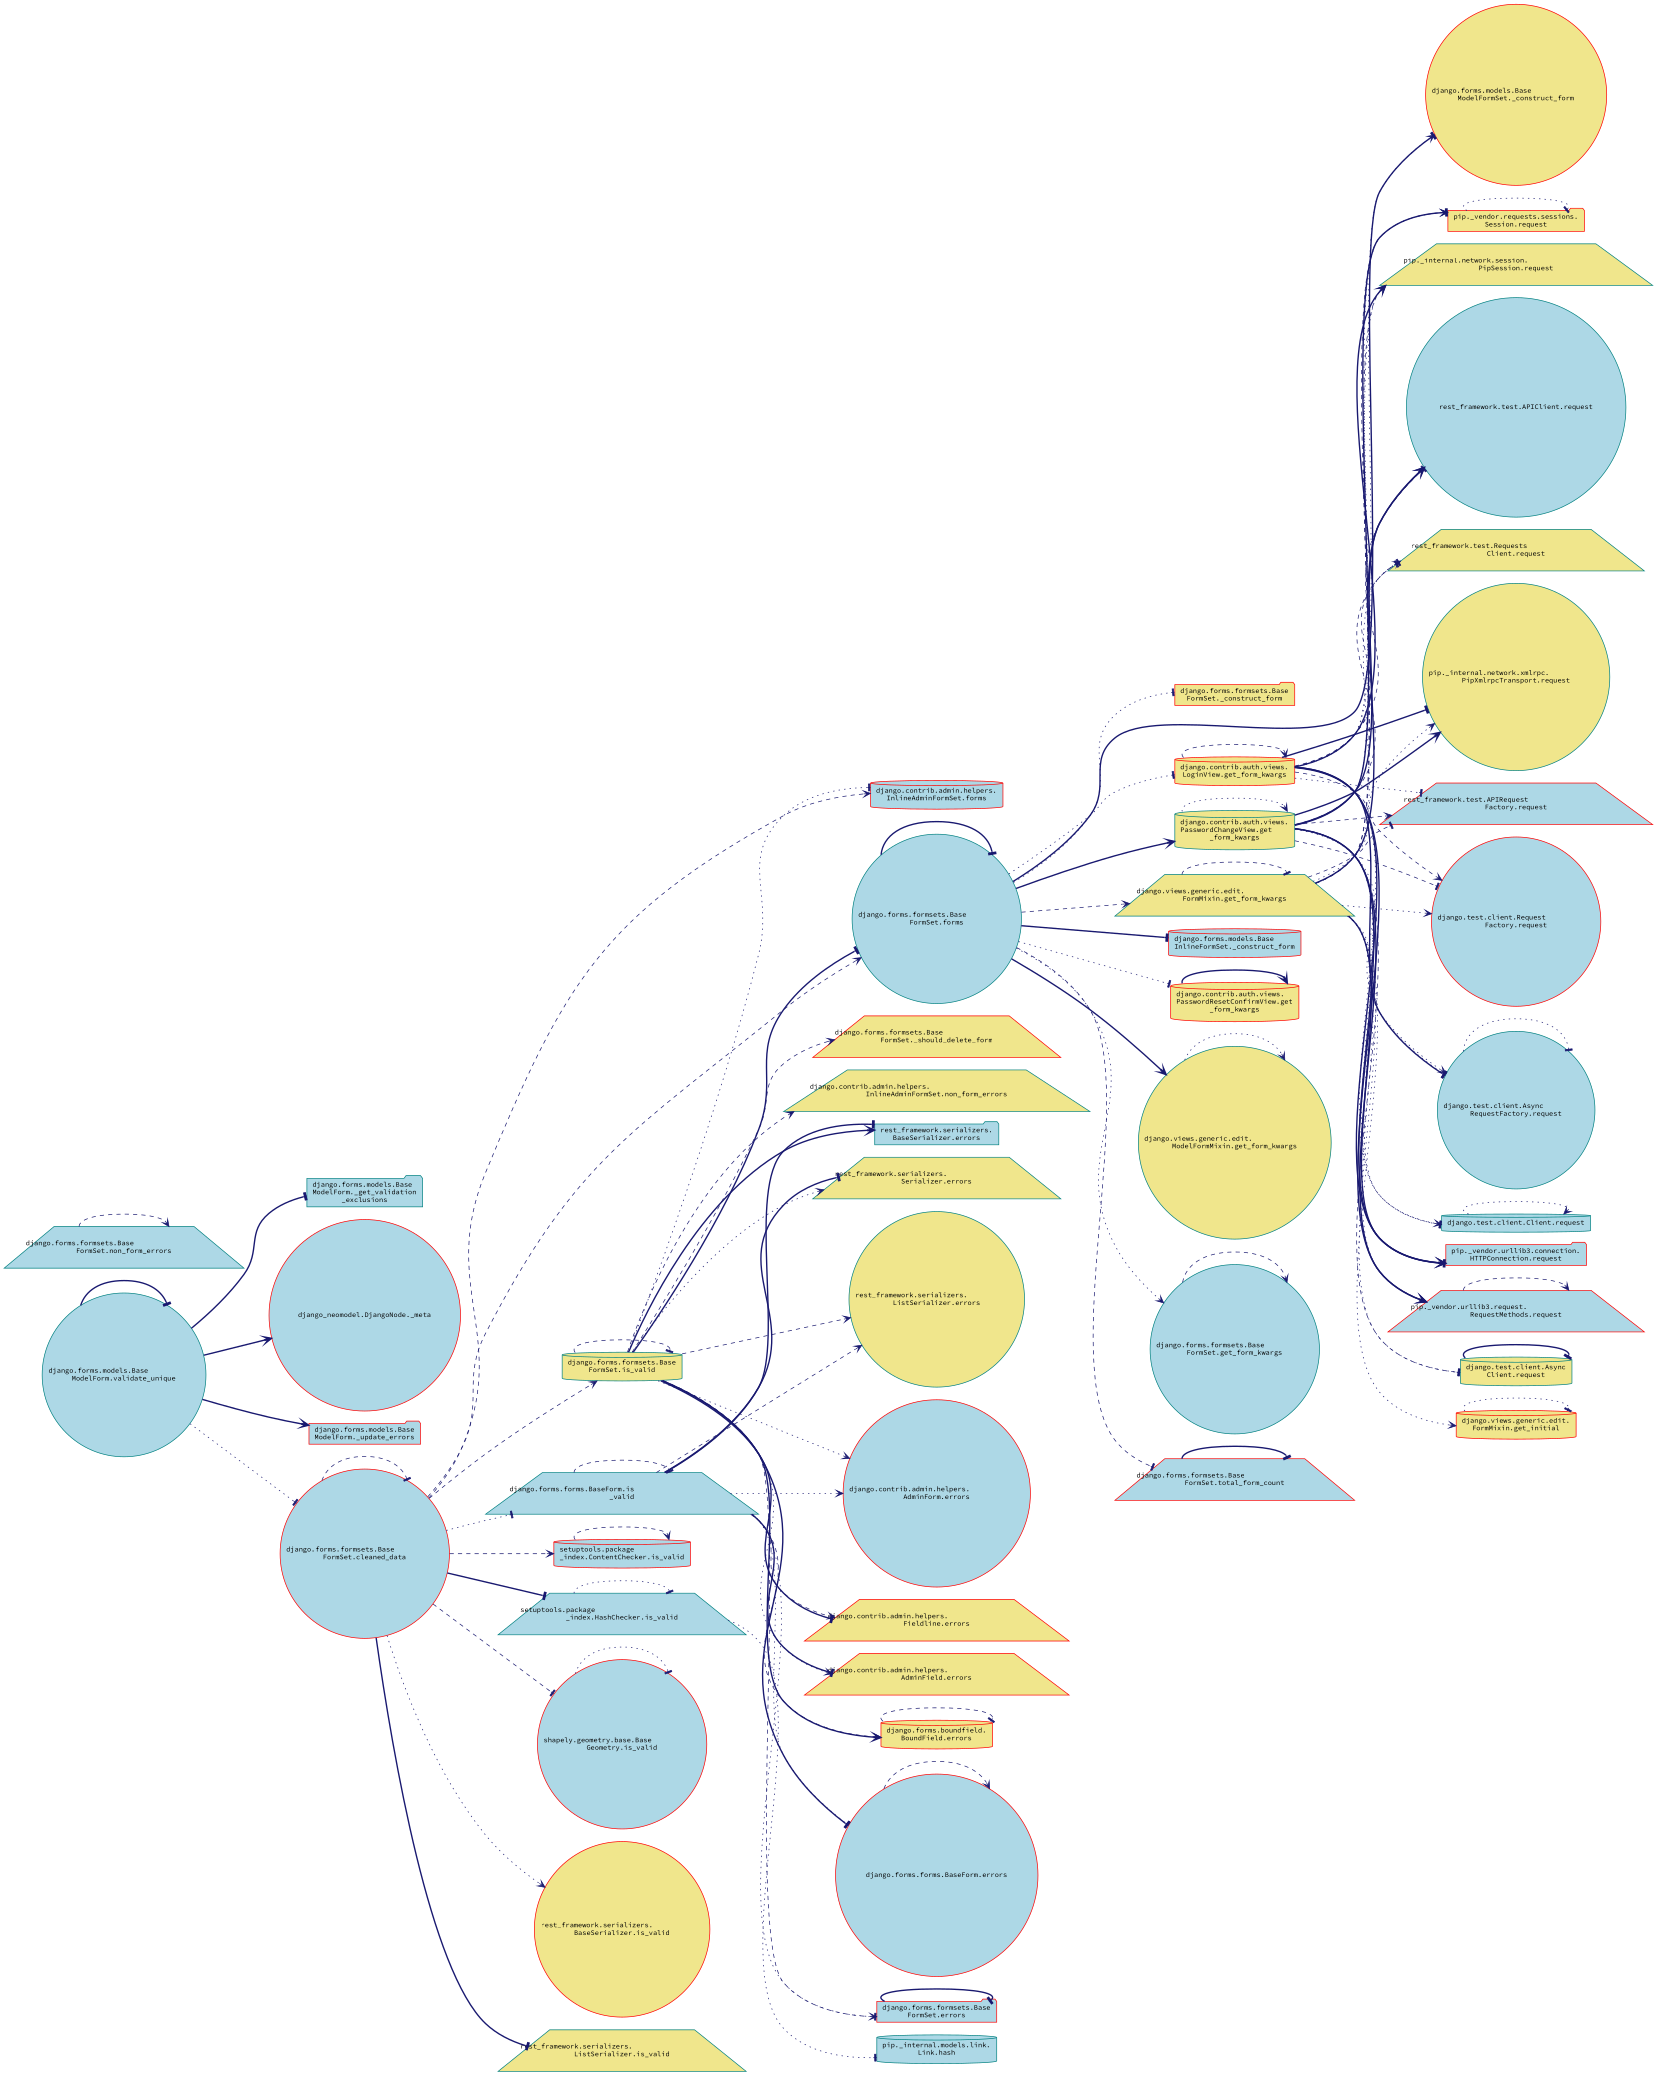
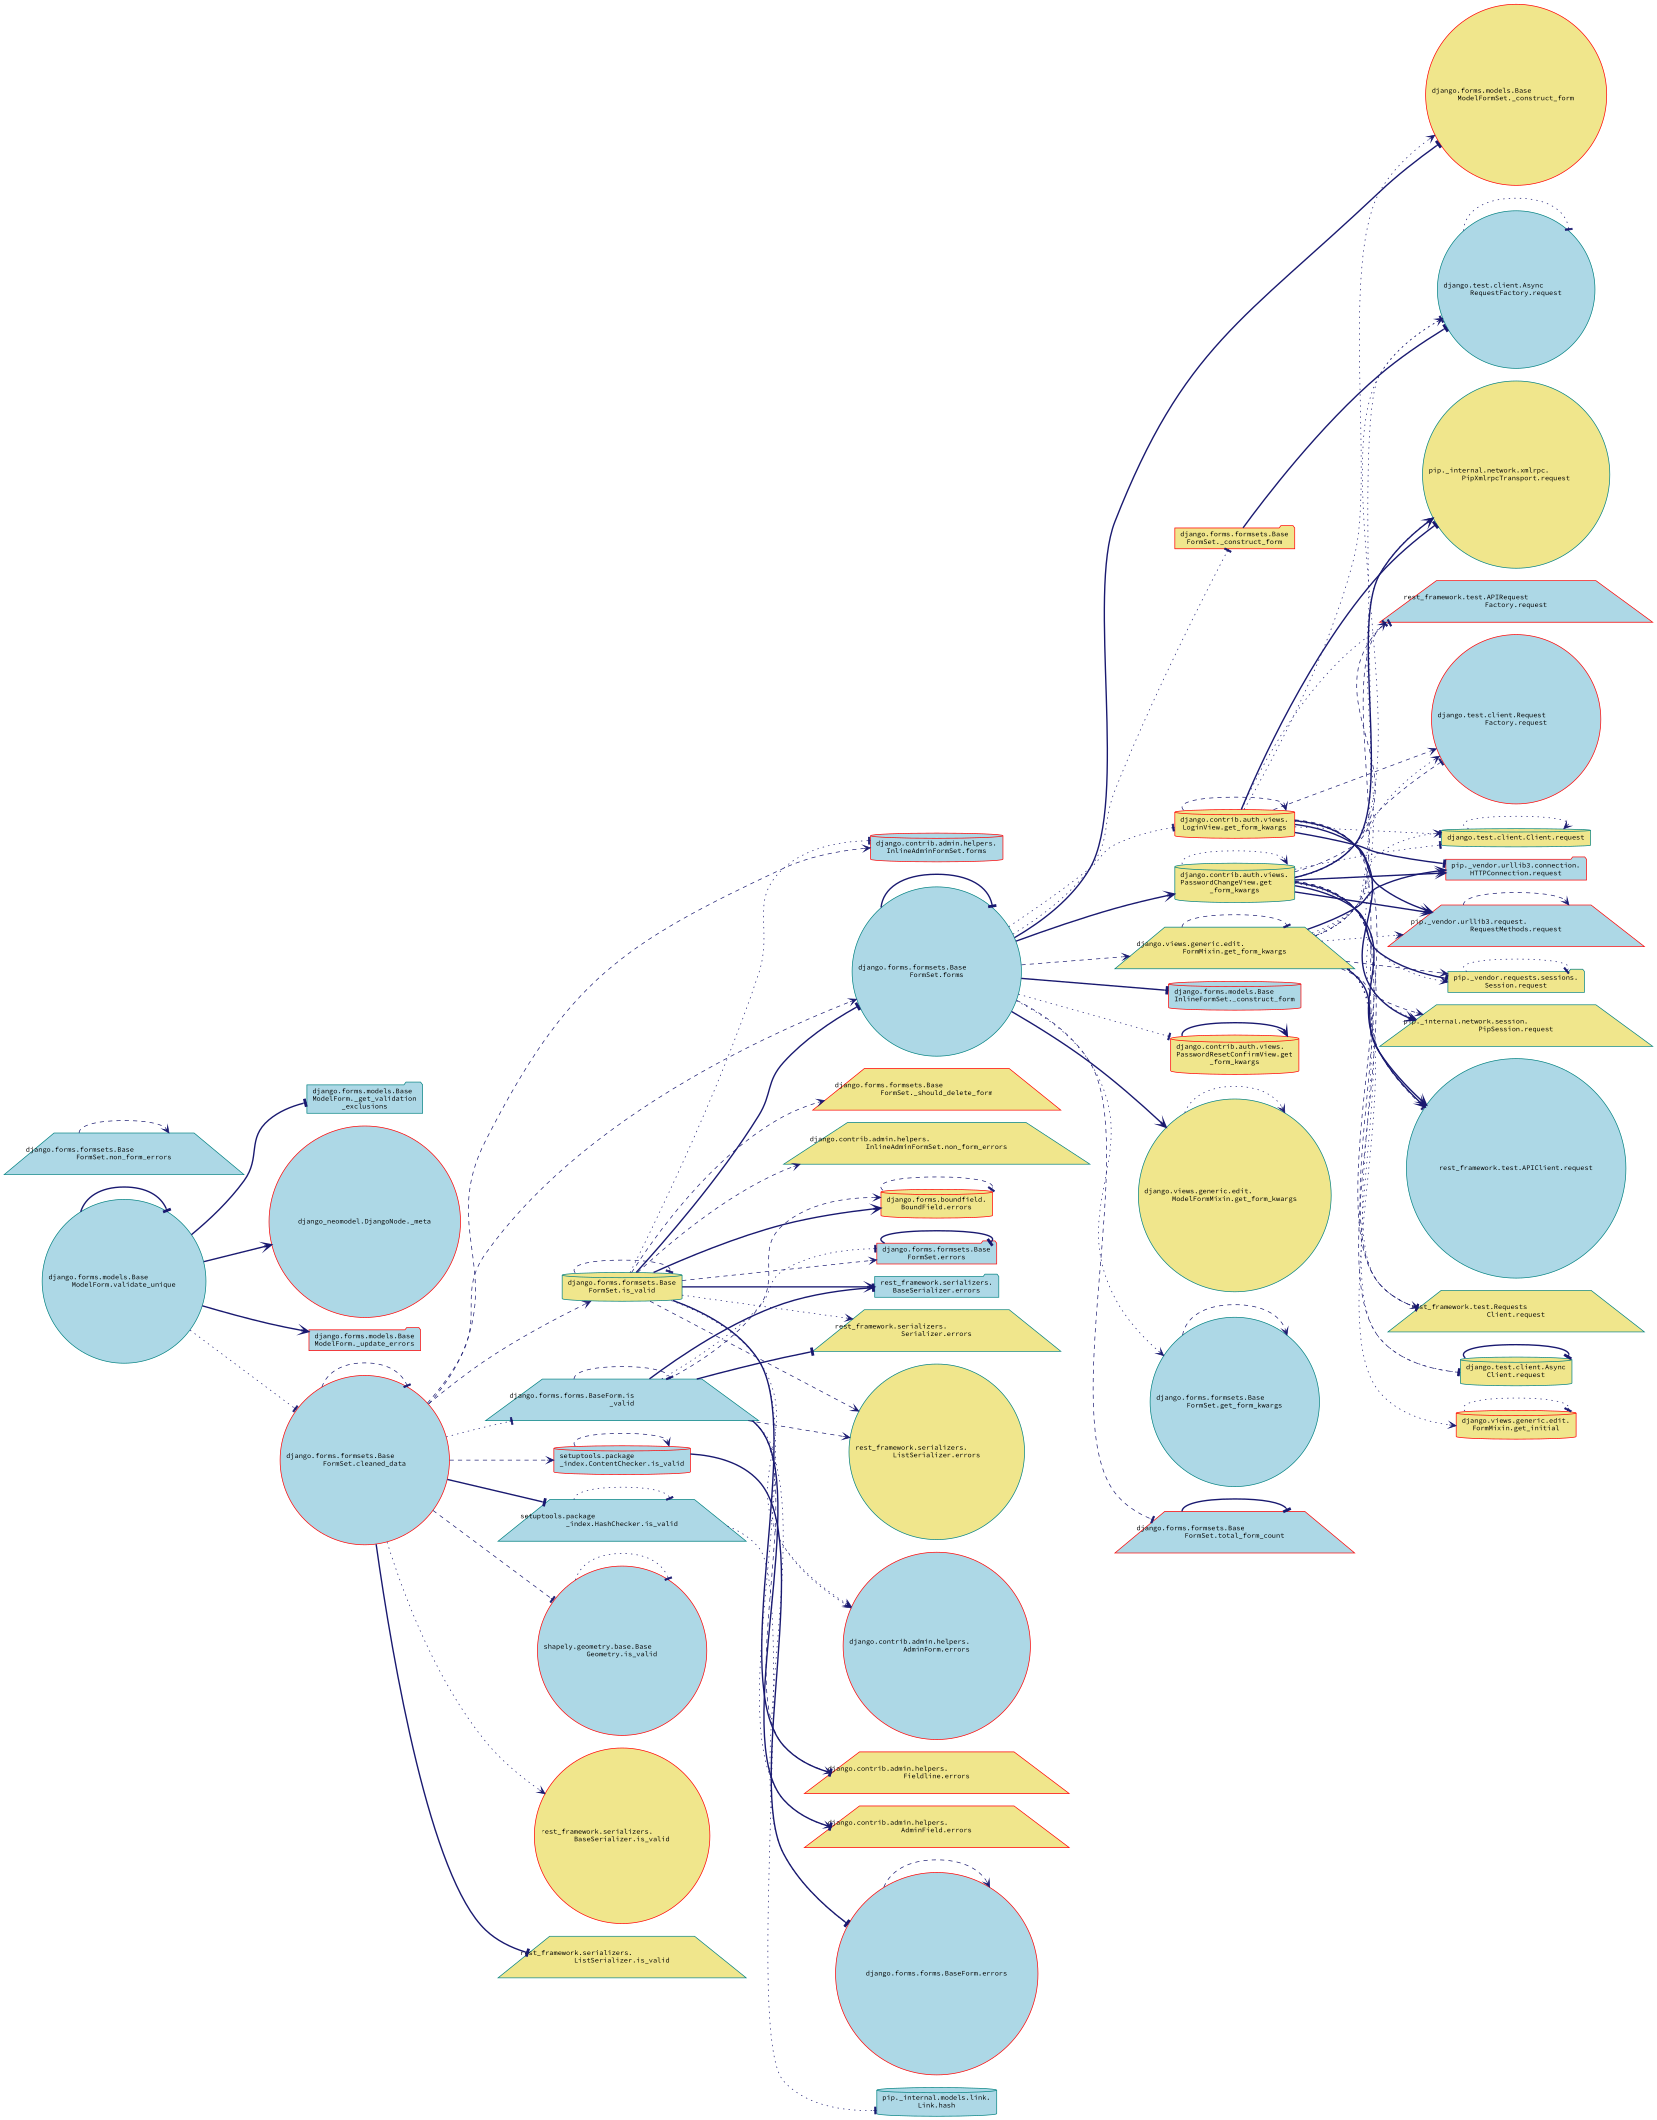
node "pip._vendor.requests.sessions. Session.request": color red -> teal
edge "django.contrib.auth.views. LoginView.get_form_kwargs" -> "django.test.client.Async RequestFactory.request": now "django.forms.formsets.Base FormSet._construct_form" -> "django.test.client.Async RequestFactory.request"
node "django.test.client.Client.request": fillcolor lightblue -> khaki
edge "django.forms.formsets.Base FormSet.is_valid" -> "django.forms.forms.BaseForm.errors": now "setuptools.package _index.ContentChecker.is_valid" -> "django.forms.forms.BaseForm.errors"
